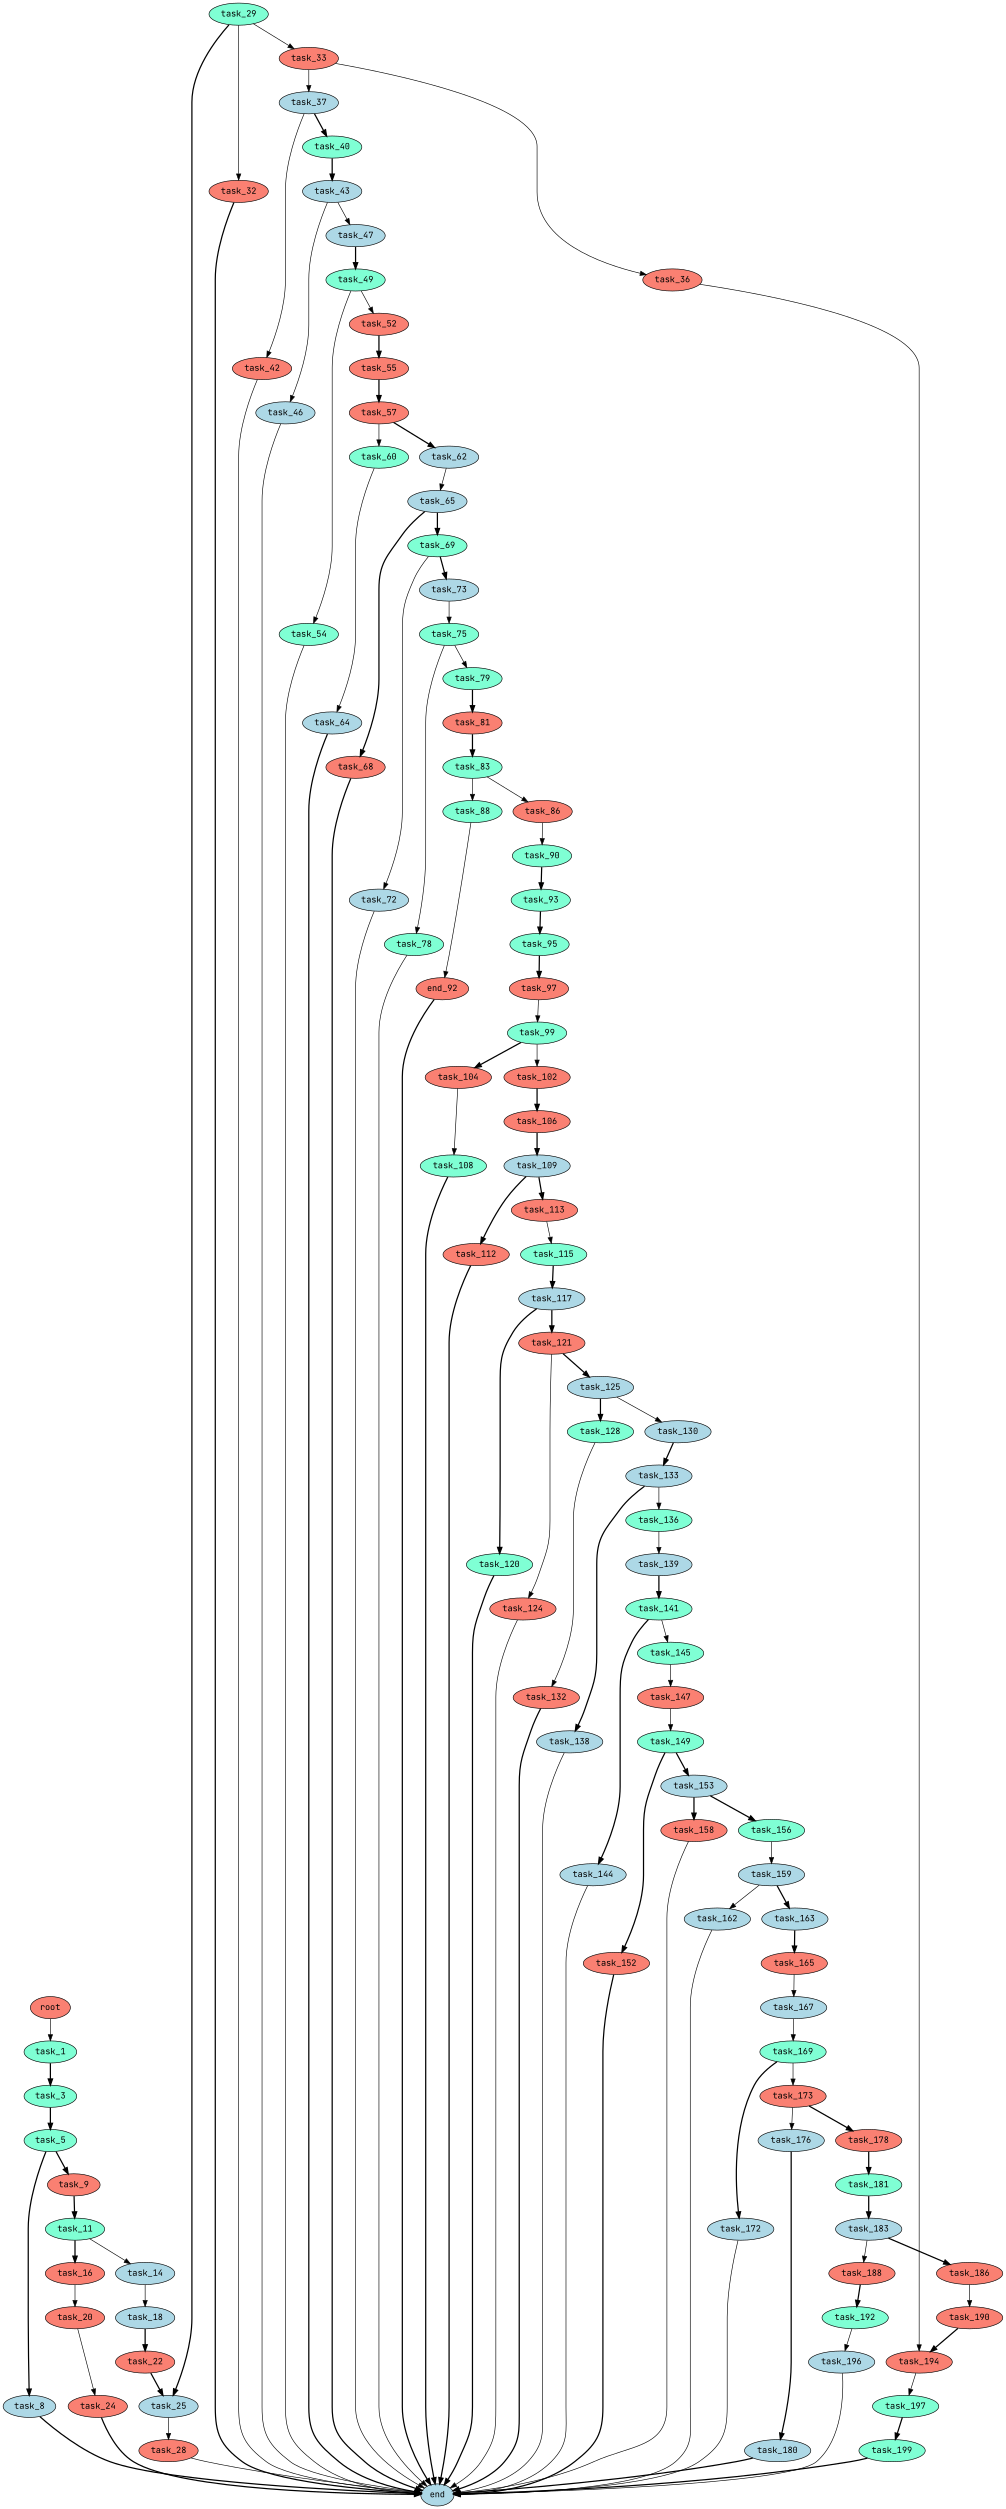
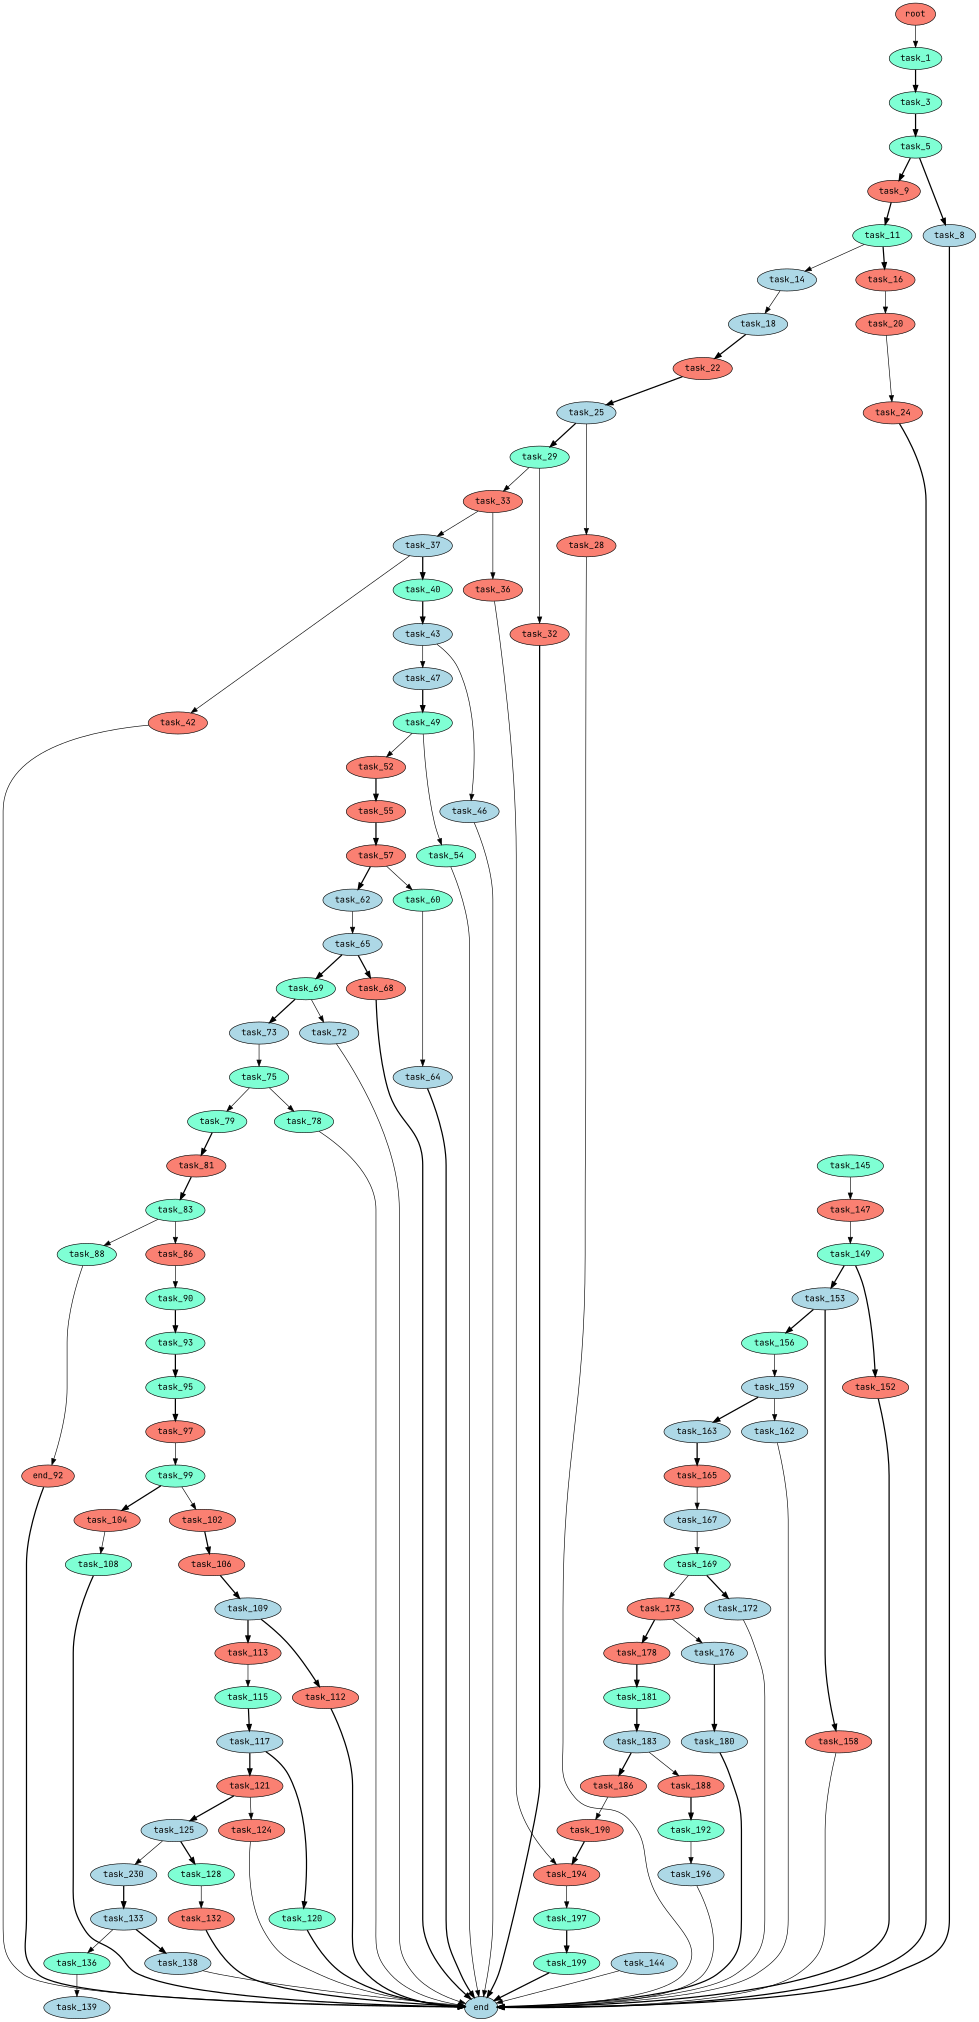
edge "task_29" -> "task_25": reversed
node "task_130": label "task_130" -> "task_230"
node "task_141": removed
